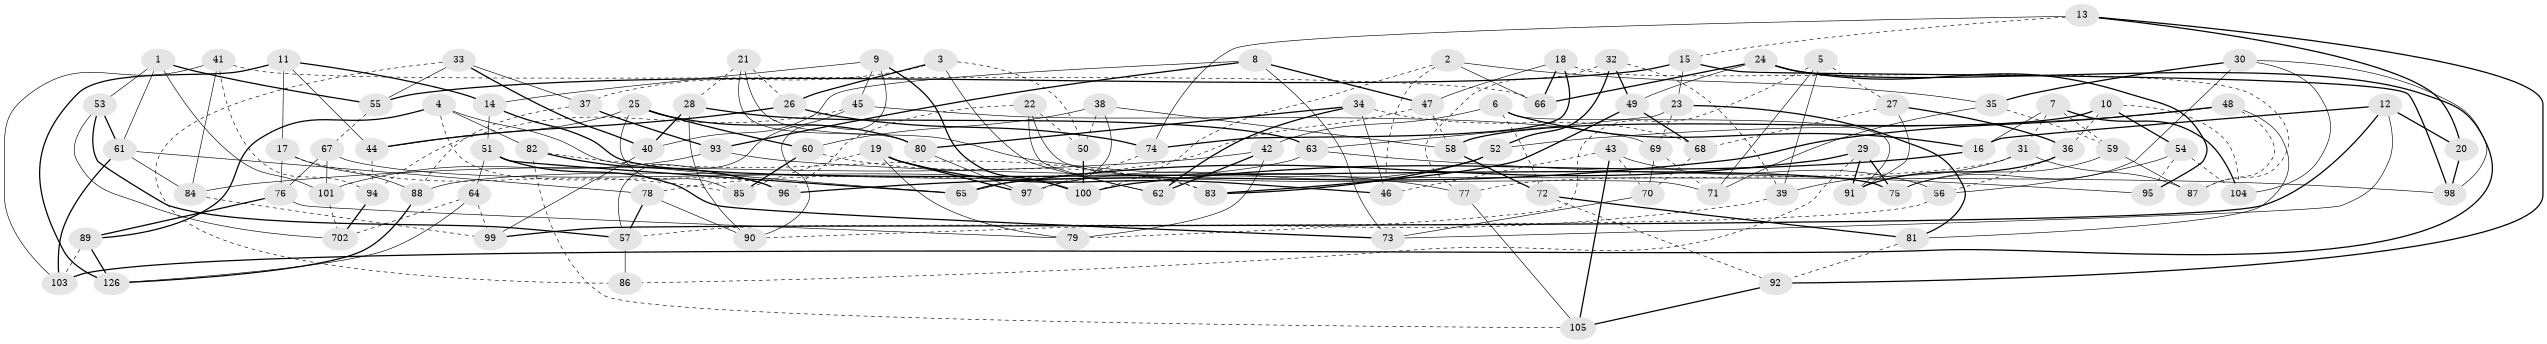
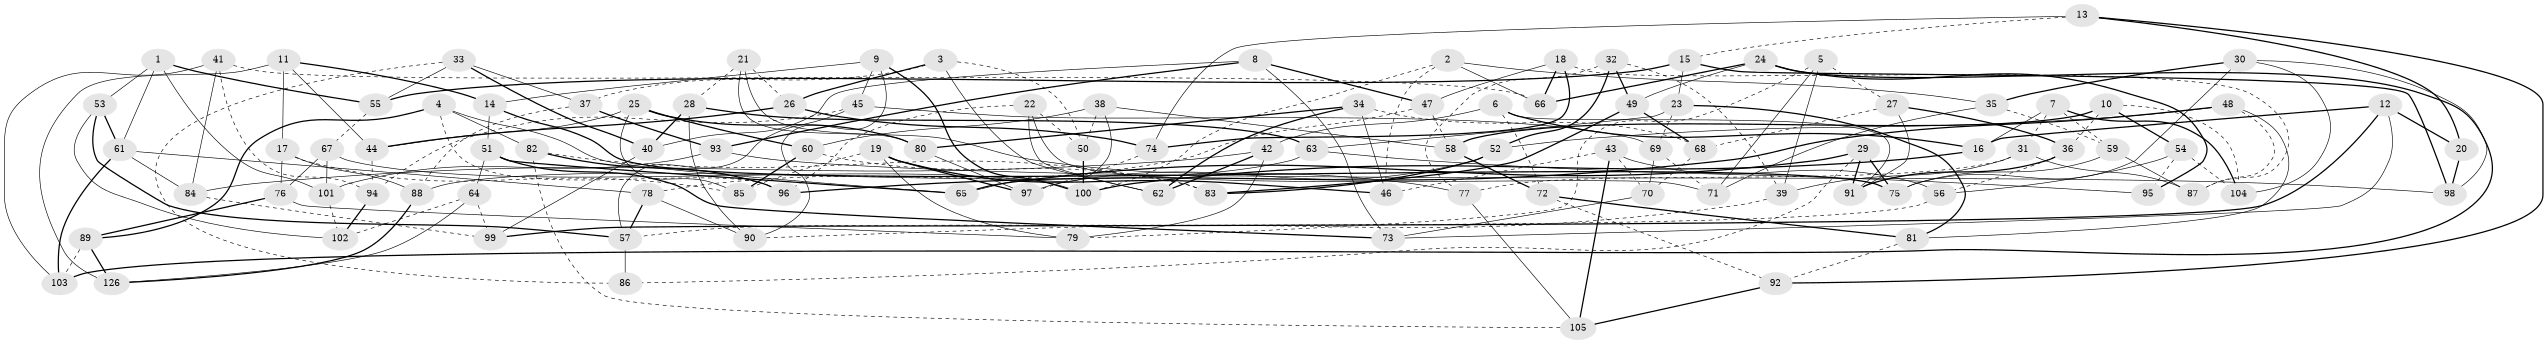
edge "11" -- "126": style bold -> solid
node "702": label "702" -> "102"
